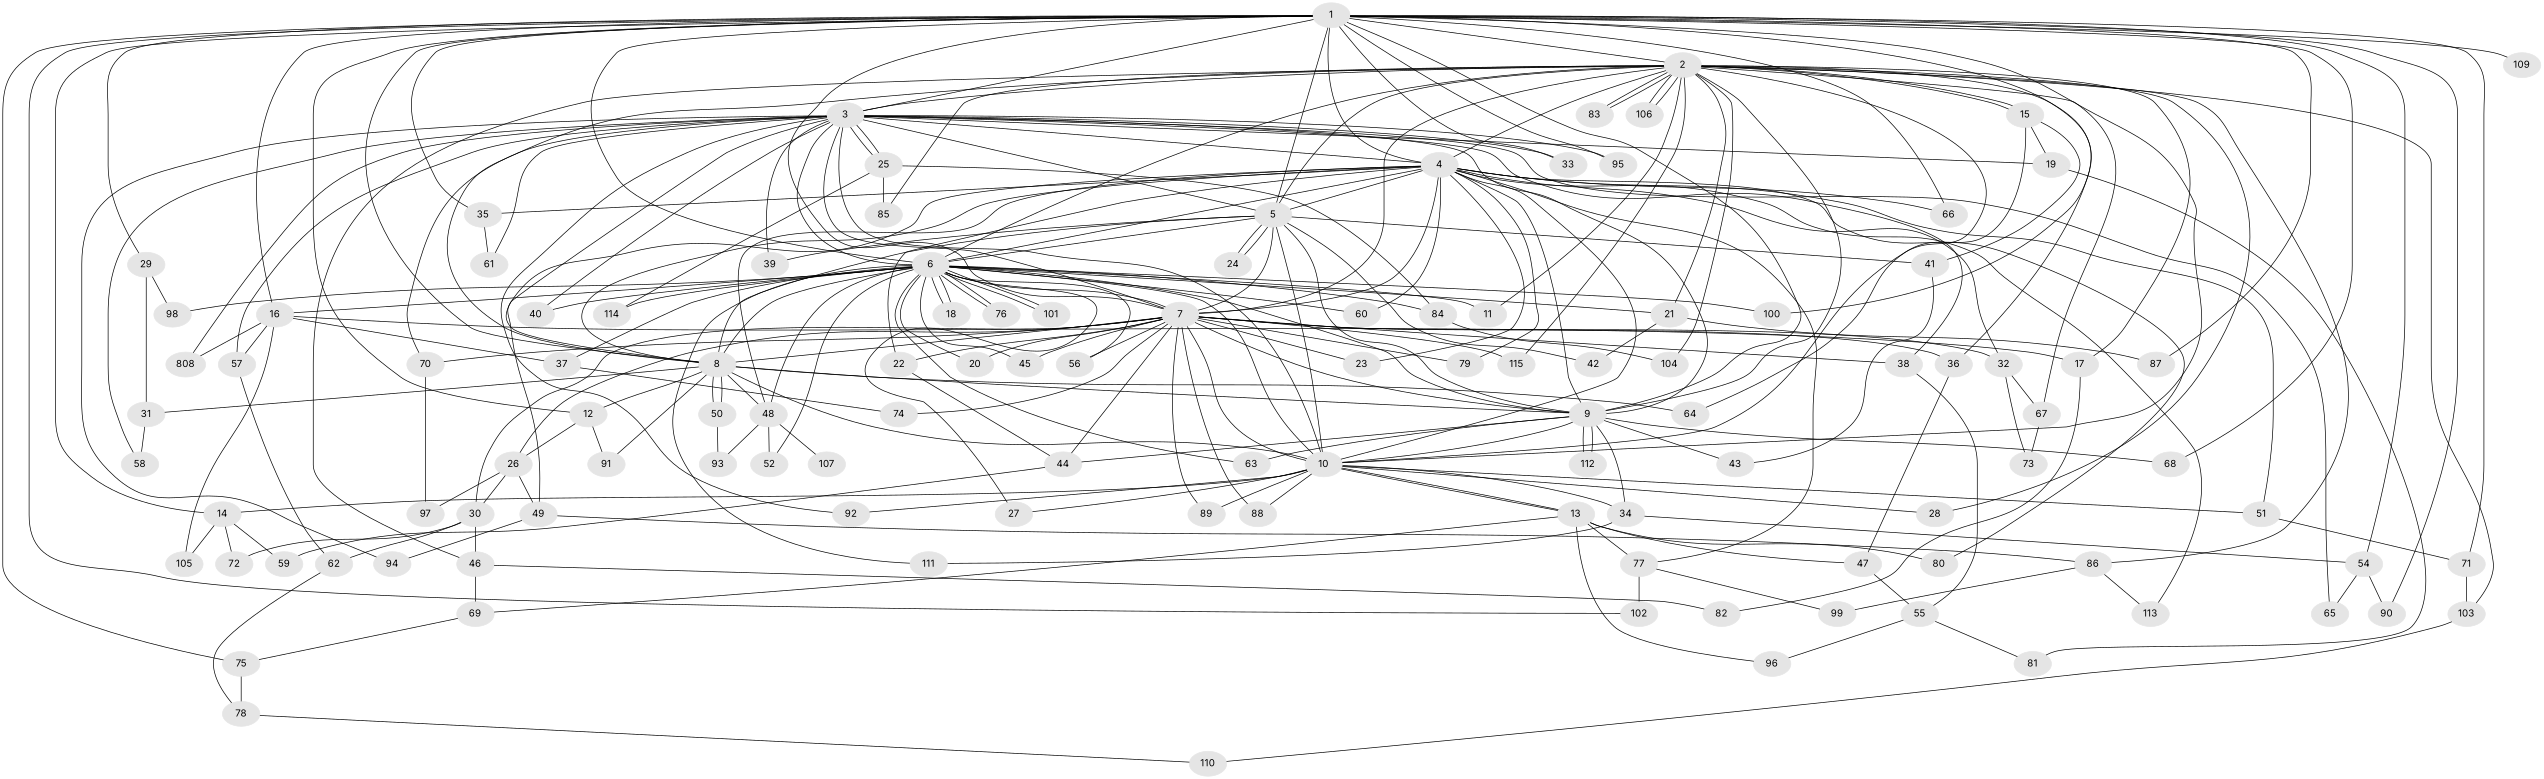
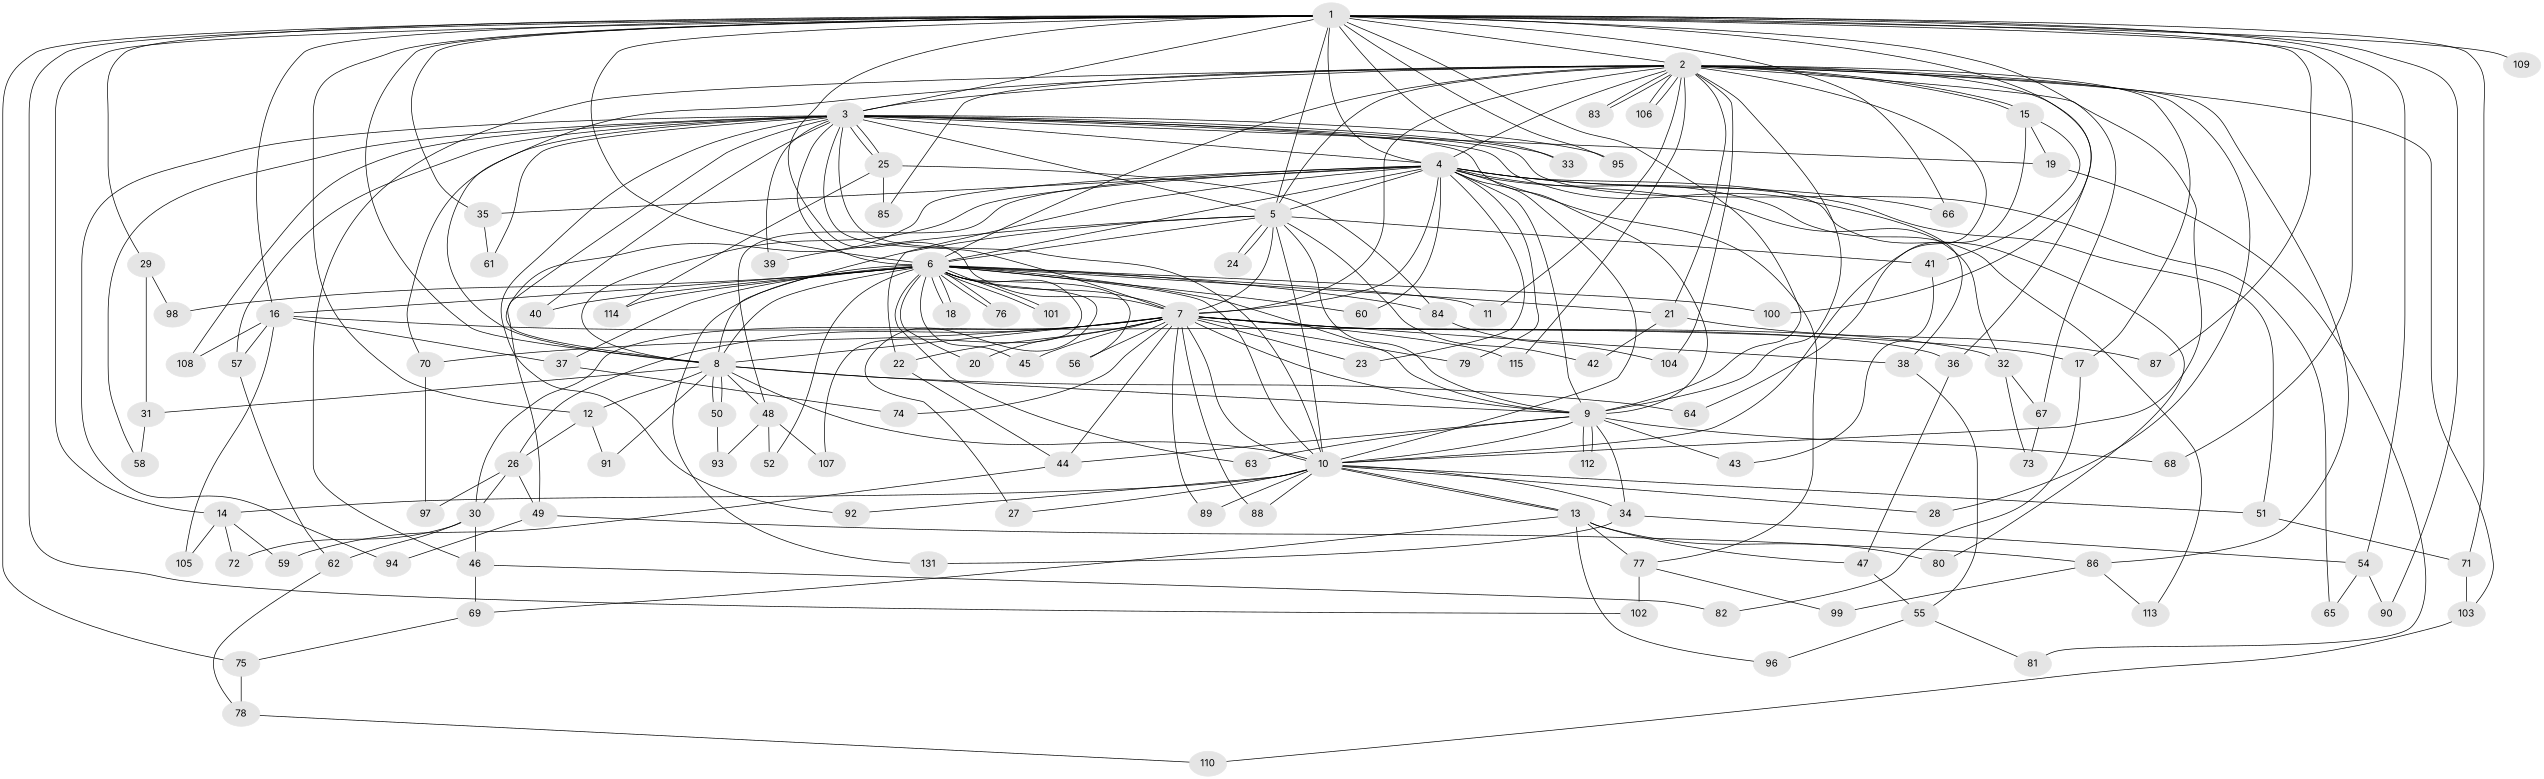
edge "6" -- "48": now "6" -- "107"
node "808": label "808" -> "108"
node "111": label "111" -> "131"
